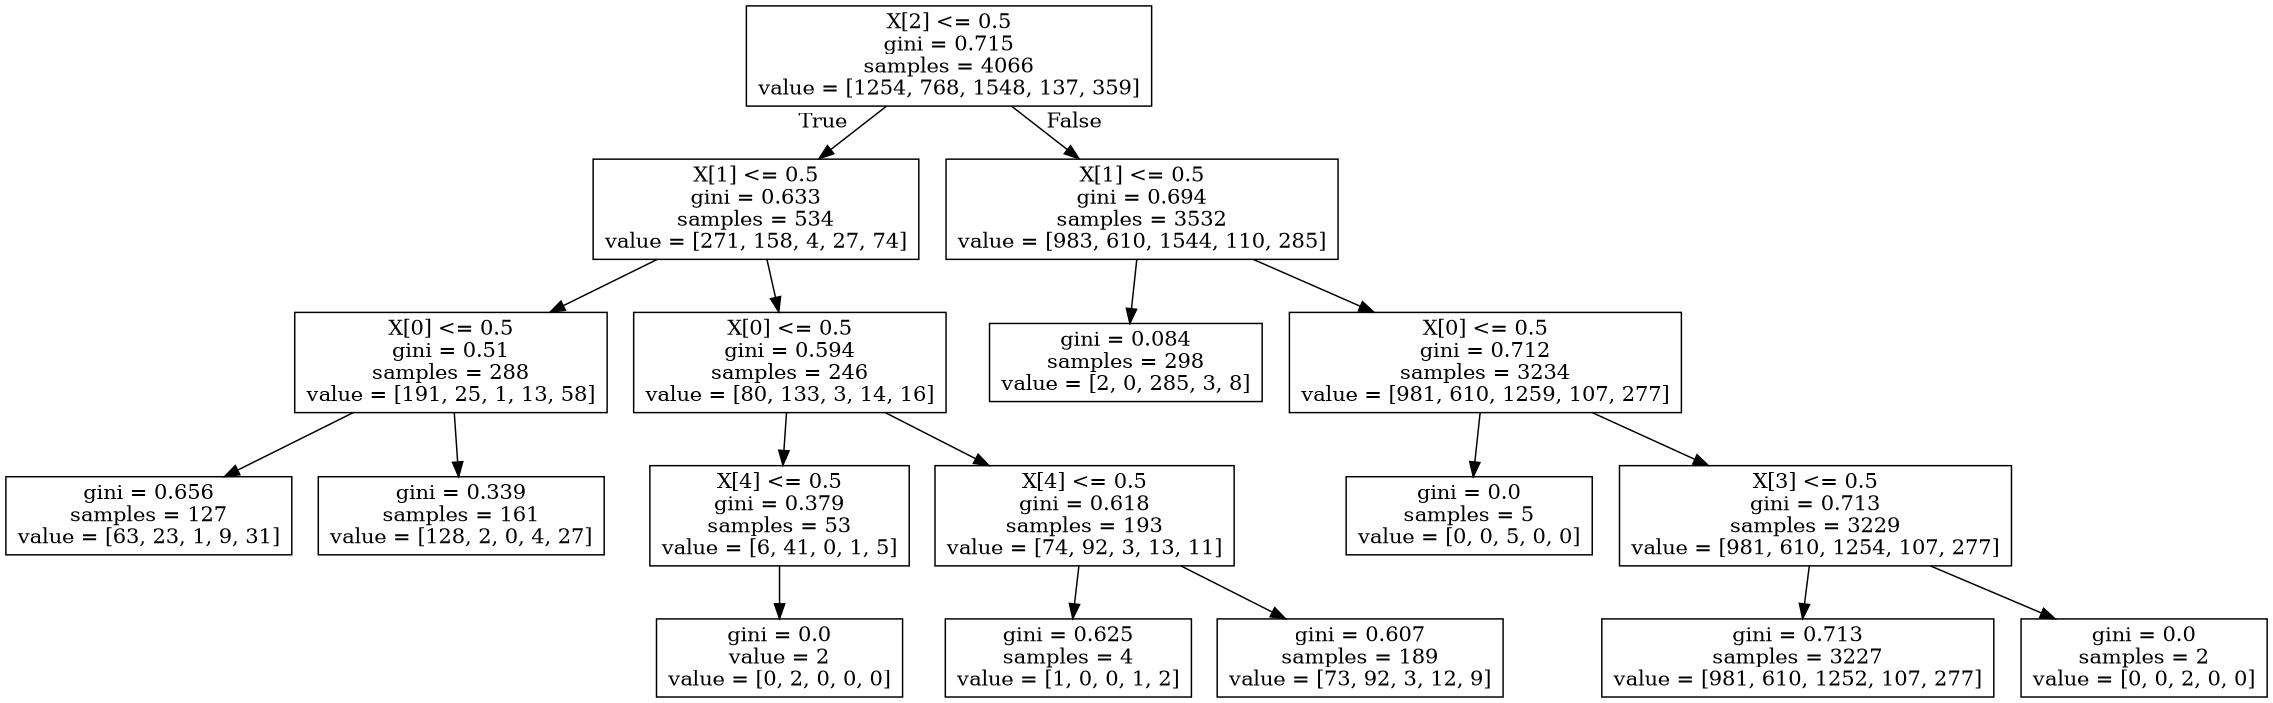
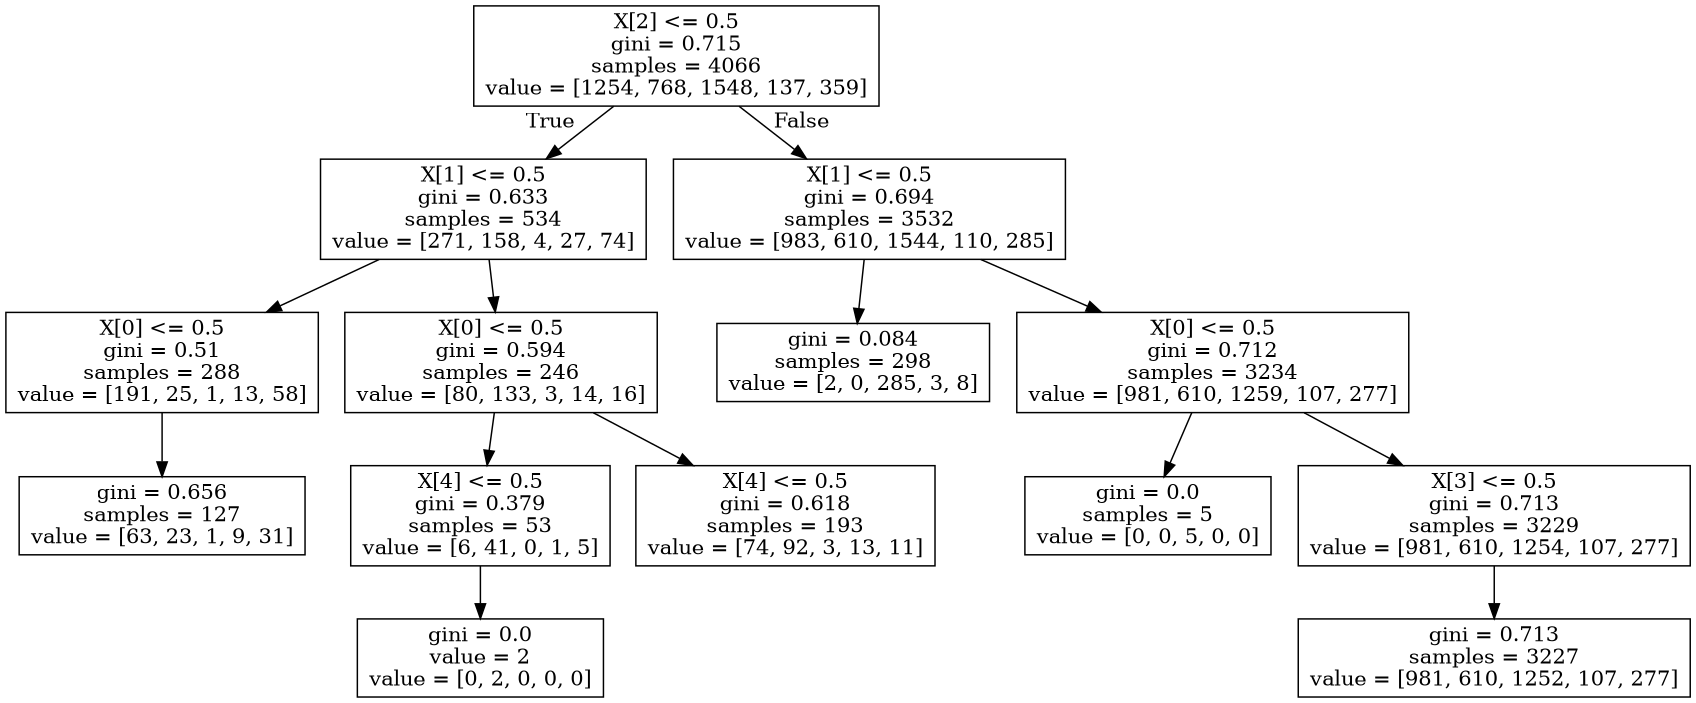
node "gini = 0.339 samples = 161 value = [128, 2, 0, 4, 27]": removed
node "gini = 0.625 samples = 4 value = [1, 0, 0, 1, 2]": removed
node "gini = 0.607 samples = 189 value = [73, 92, 3, 12, 9]": removed
node "gini = 0.0 samples = 2 value = [0, 0, 2, 0, 0]": removed
